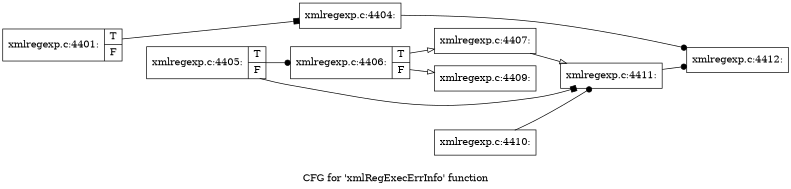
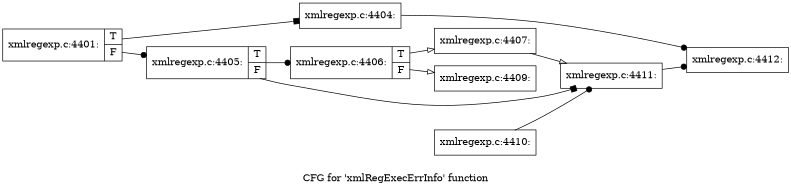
edge "xmlregexp.c:4401:" -> "xmlregexp.c:4405:": added
